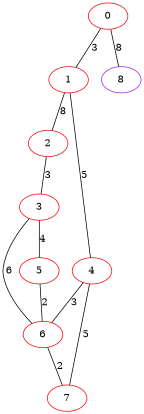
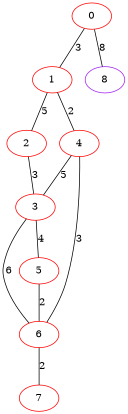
edge "1" -- "2": label "8" -> "5"
edge "1" -- "4": label "5" -> "2"
edge "4" -- "7": now "4" -- "3"
